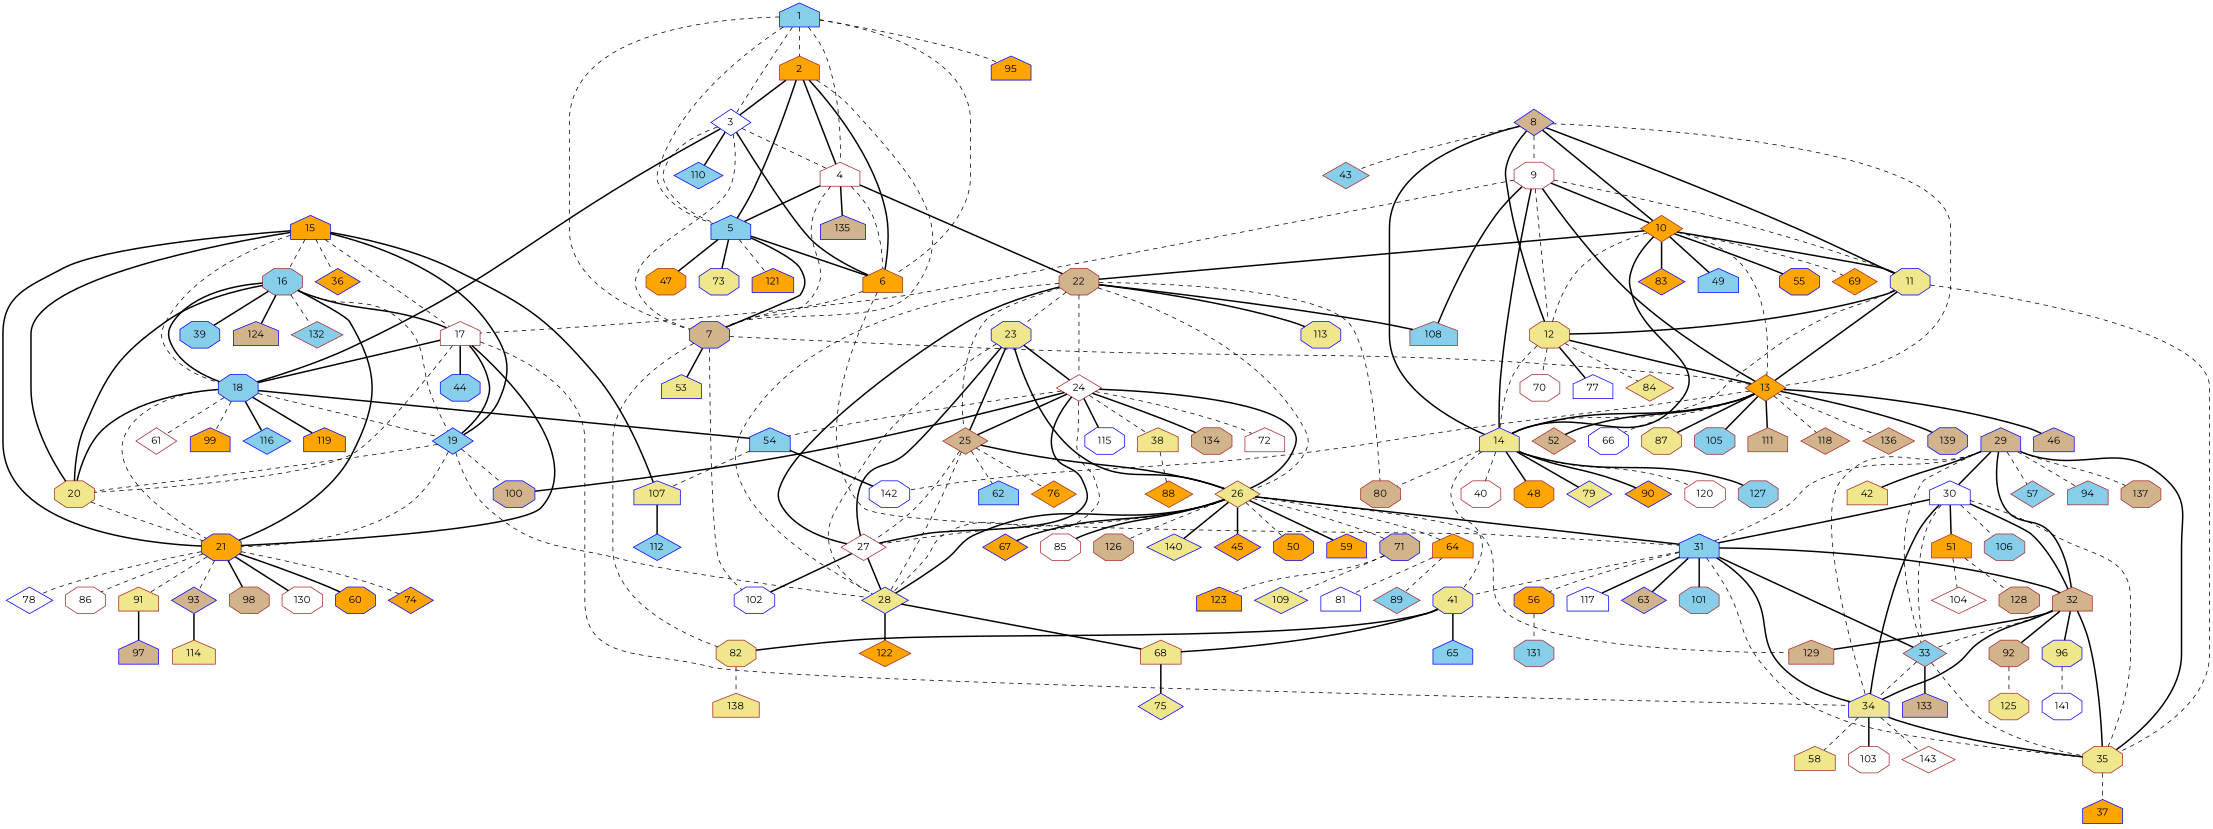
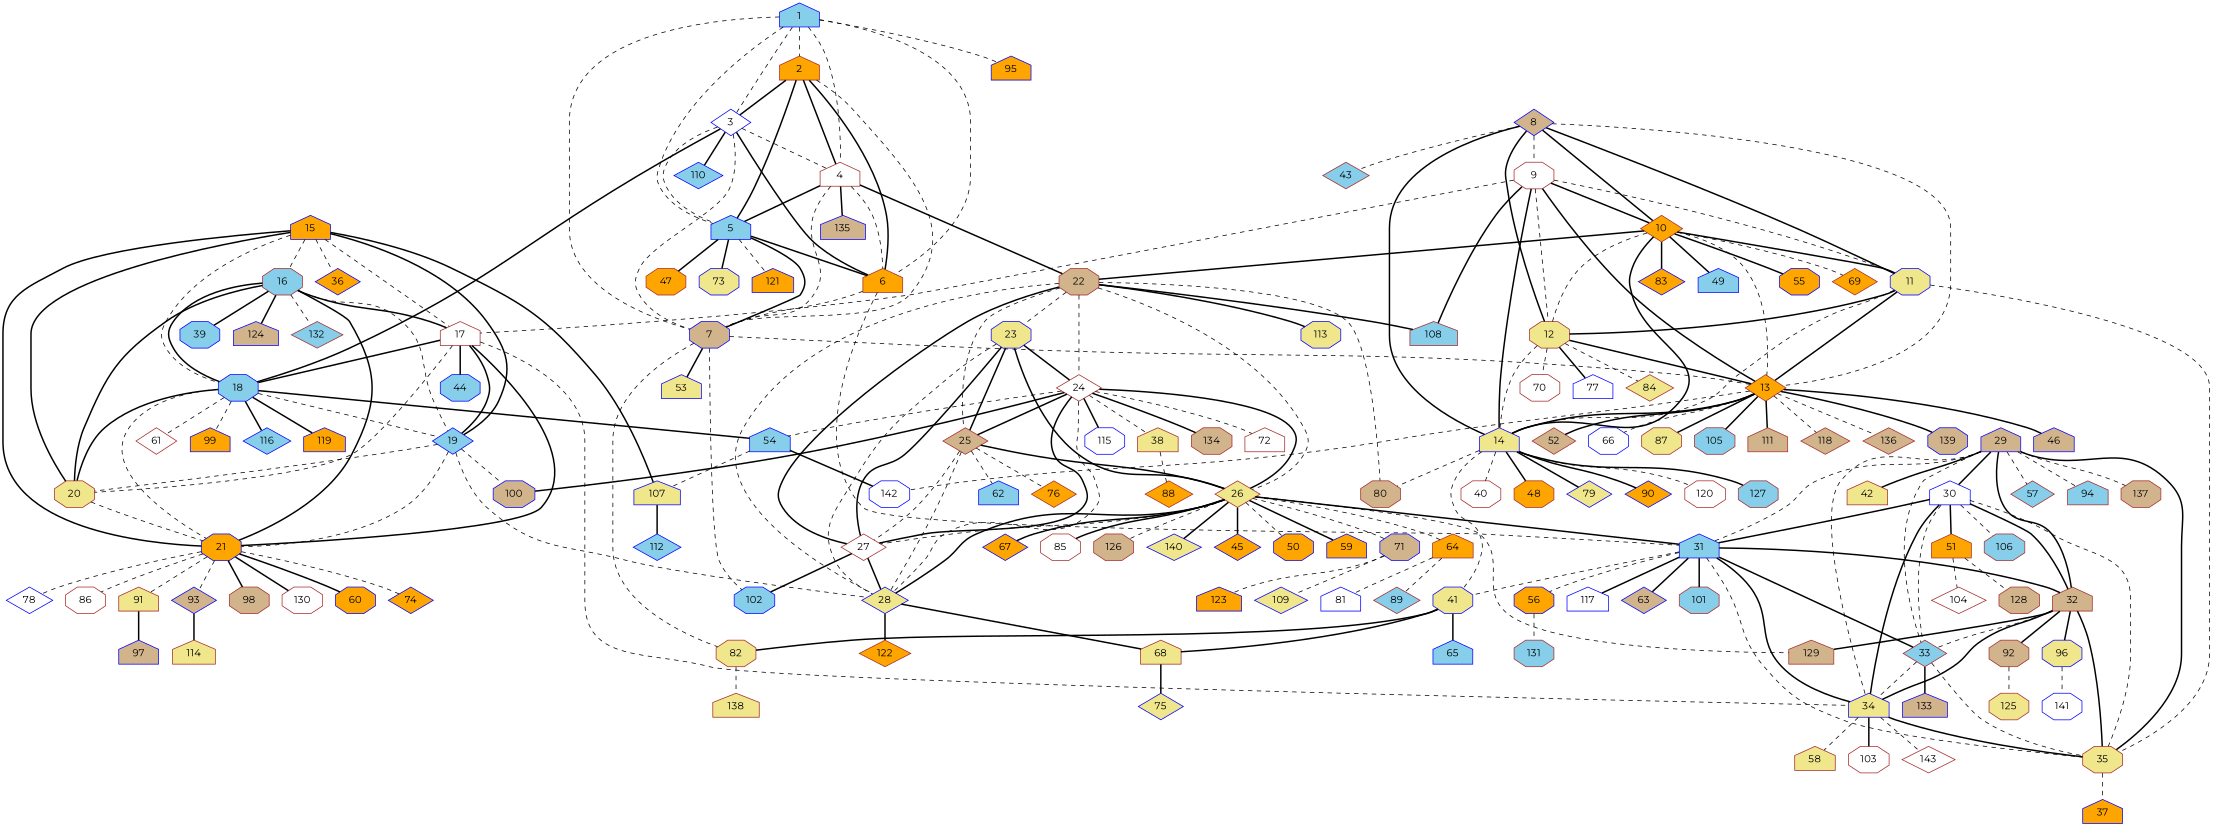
node "102": fillcolor white -> skyblue
